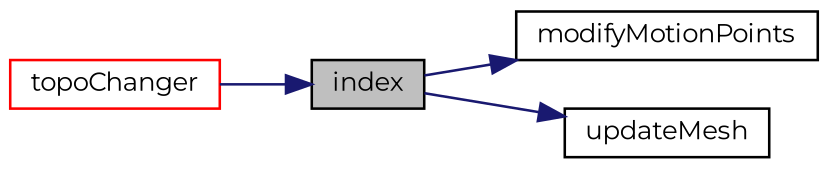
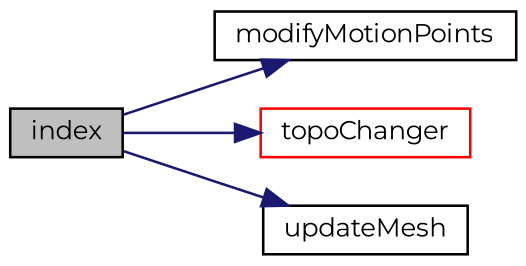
edge "topoChanger" -> "index": reversed
